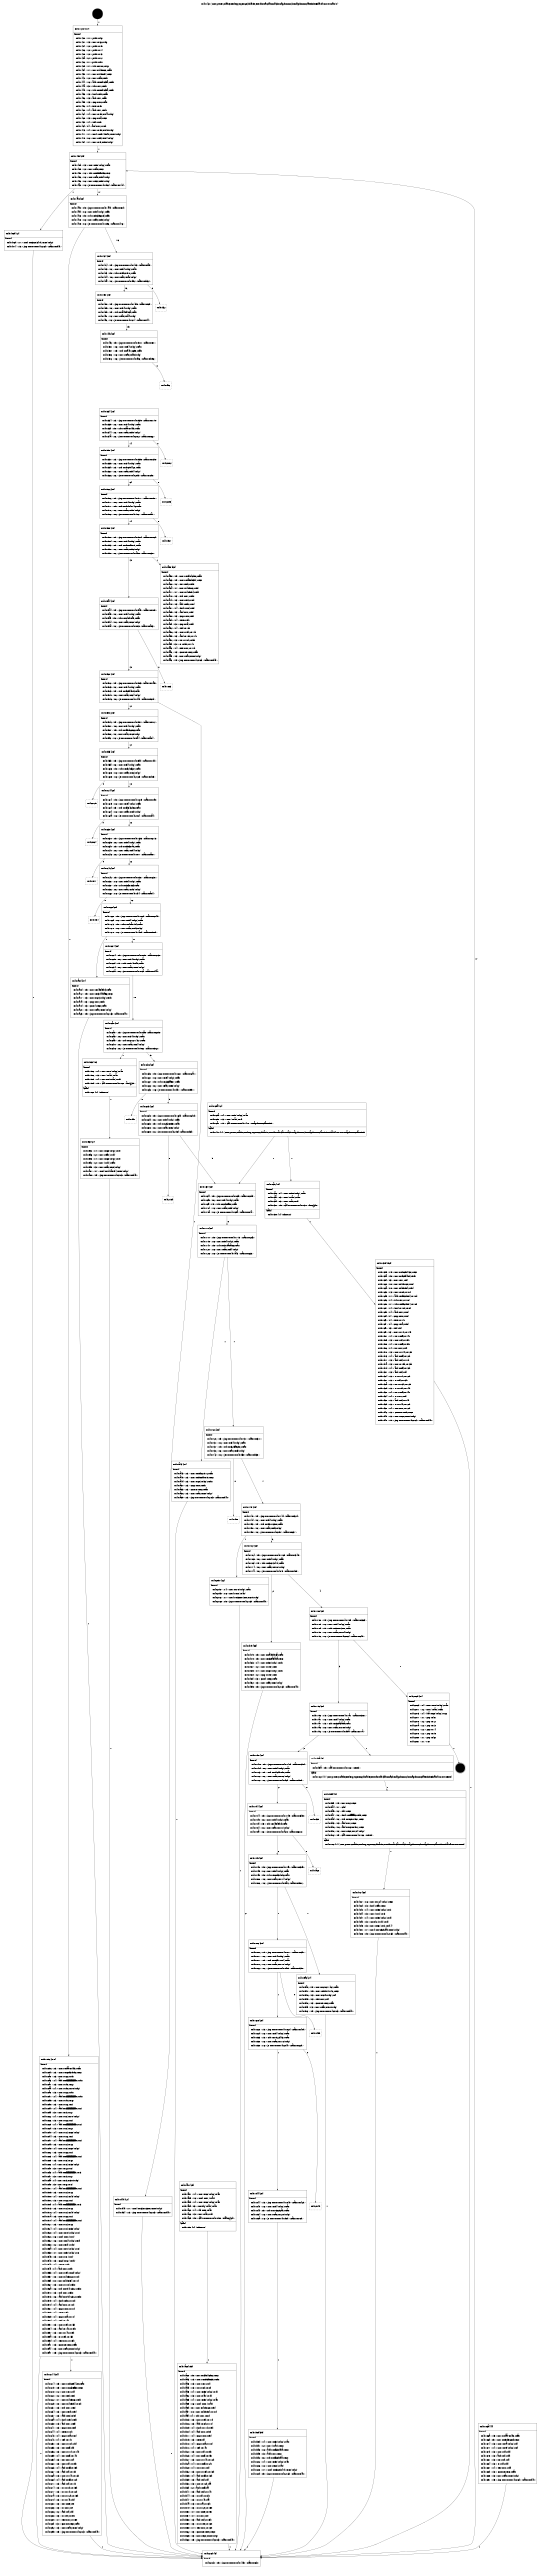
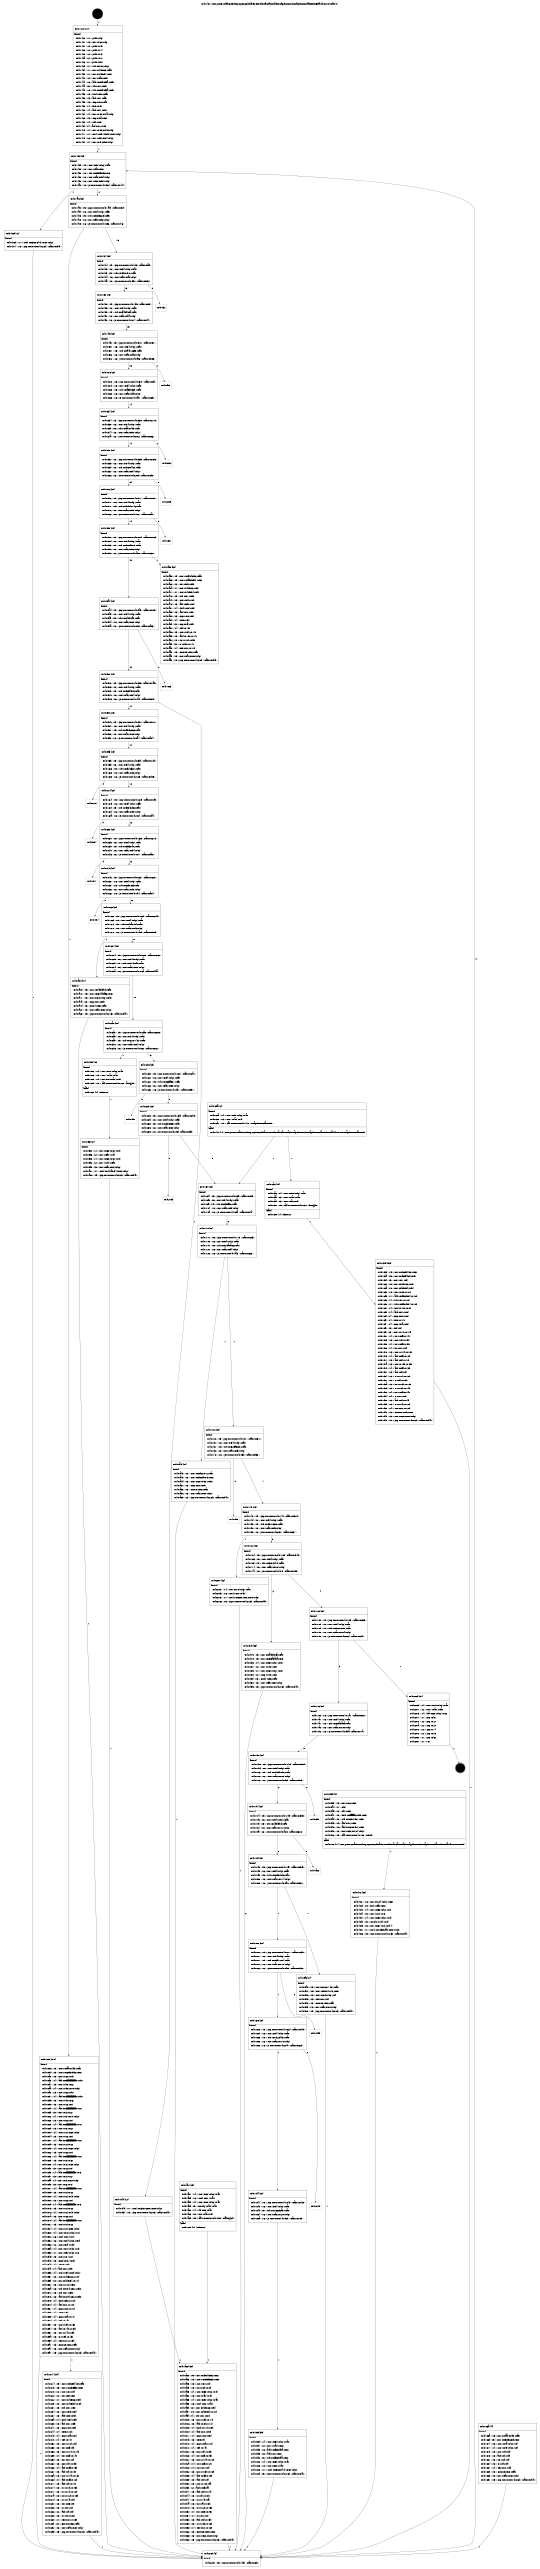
node "0x401518 [28]": added
node "0x401b9a [5]": removed
edge "0x401d4d [12]" -> "0x40216b [5]": now "0x401d4d [12]" -> "0x401ace [159]"
